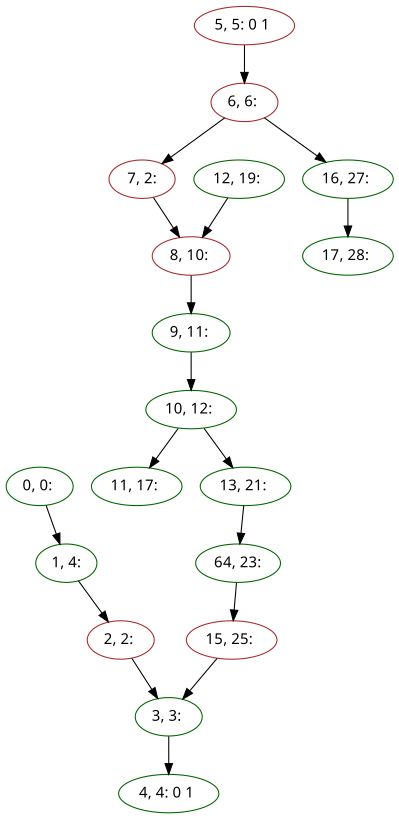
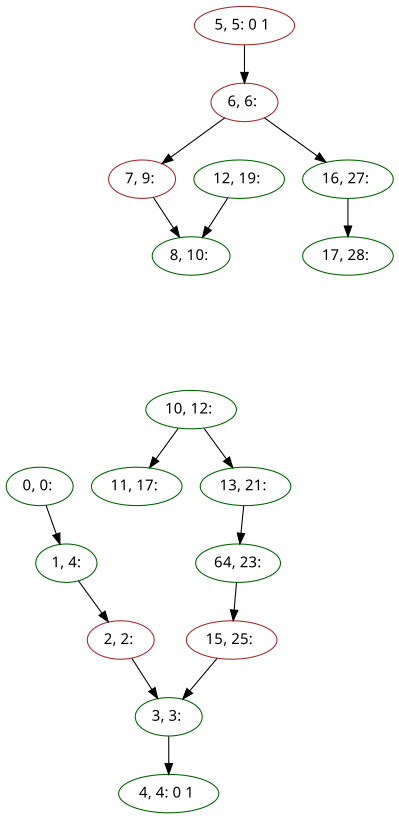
node "7, 2:": label "7, 2:" -> "7, 9:"
node "8, 10:": color brown -> darkgreen
node "9, 11:": removed
